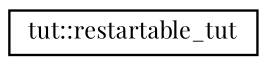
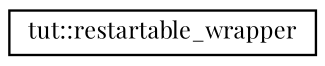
node "tut::restartable_tut": label "tut::restartable_tut" -> "tut::restartable_wrapper"
